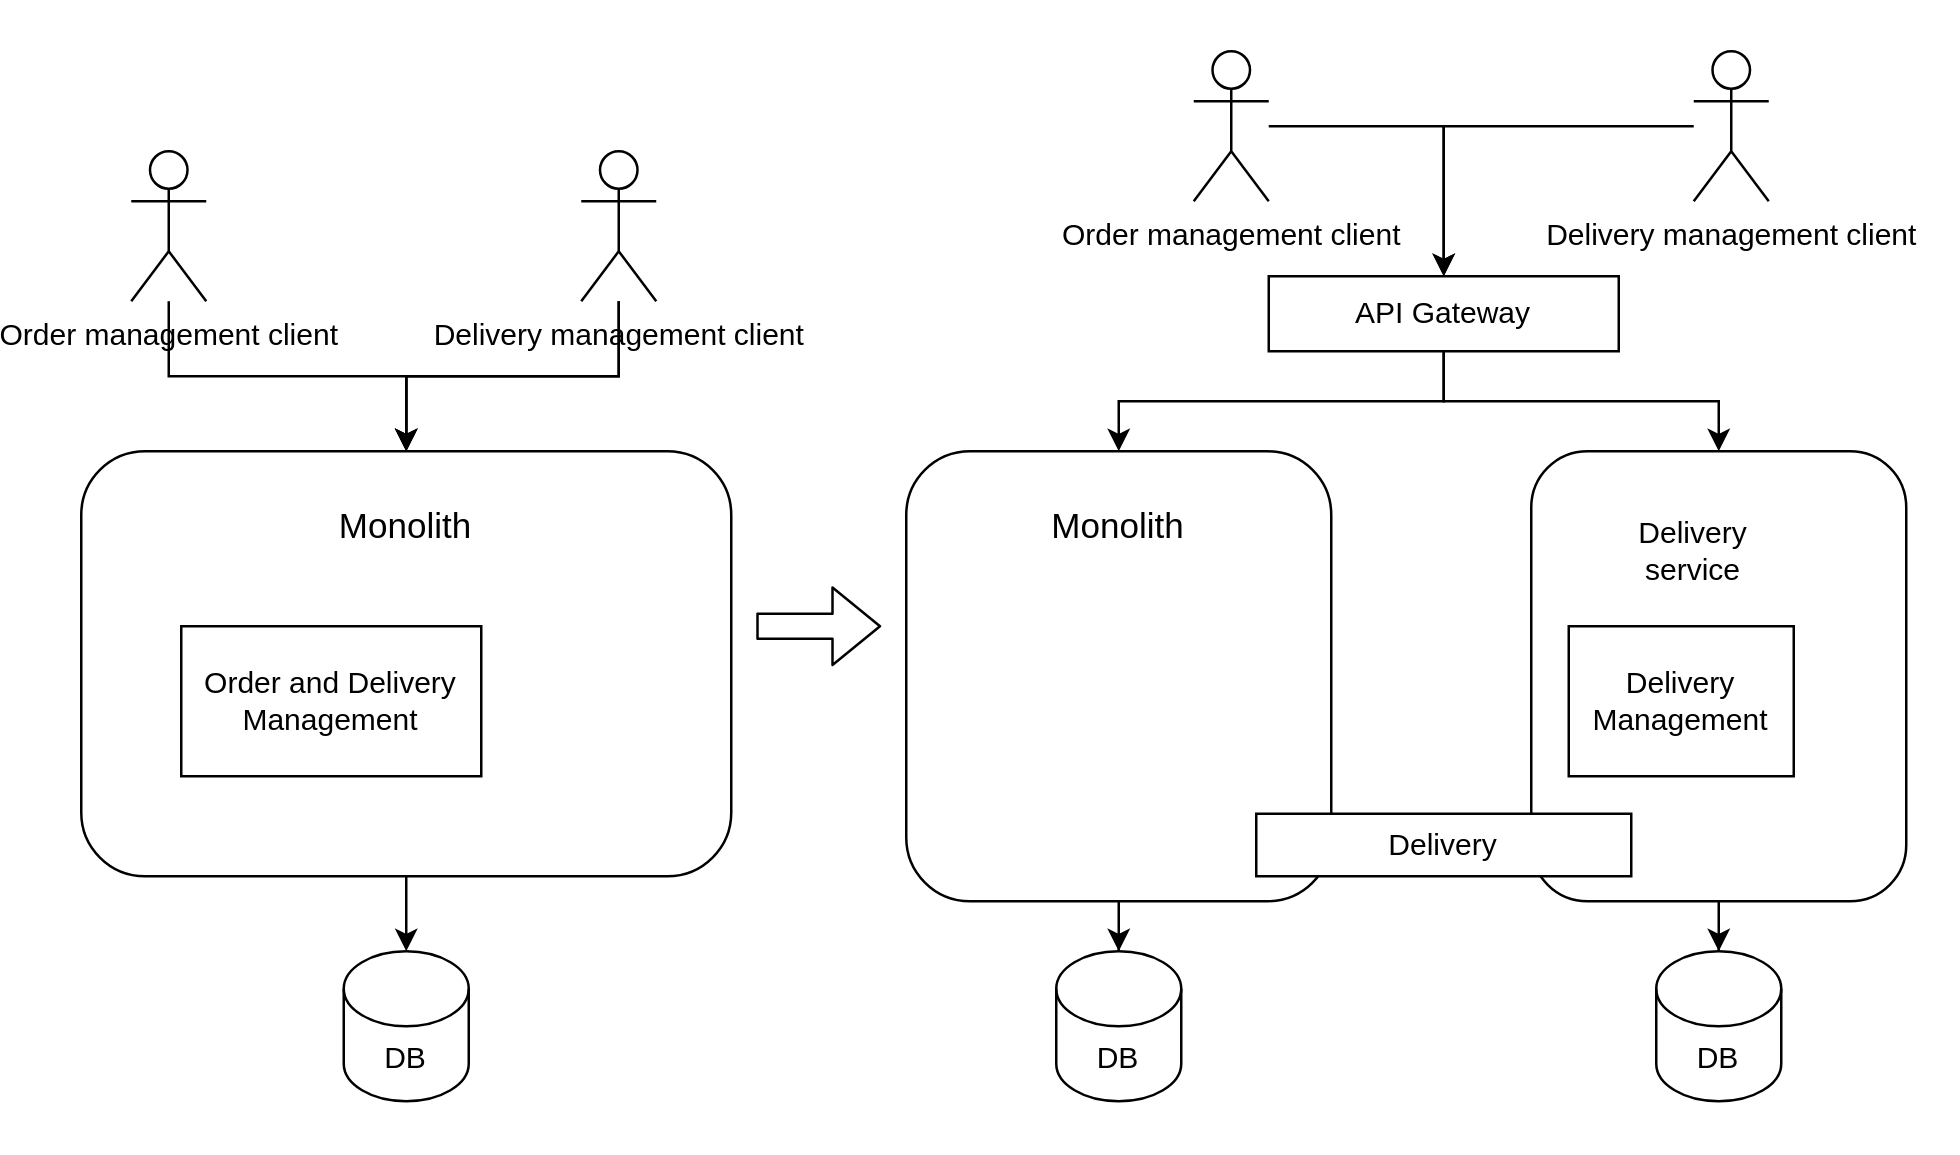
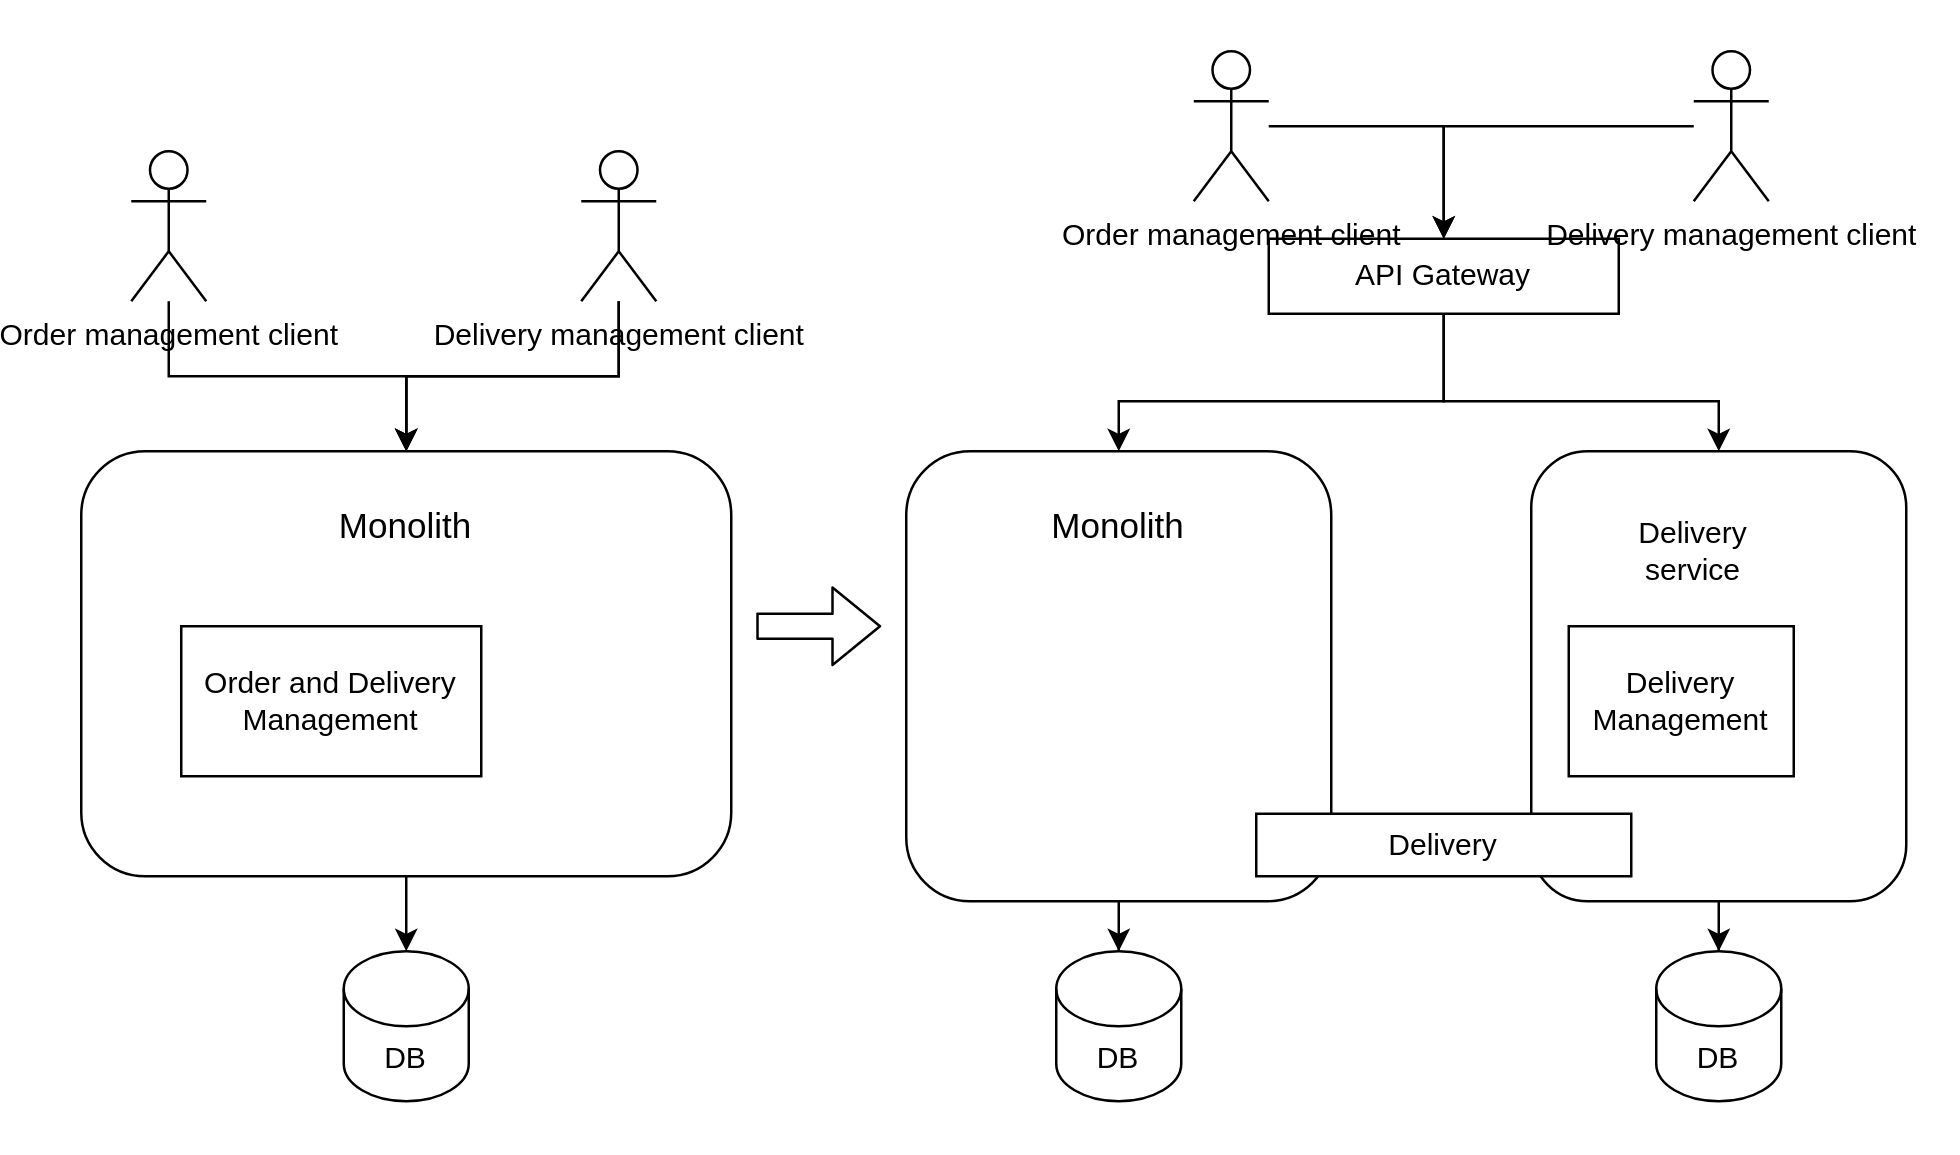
node "API Gateway": moved (1444, 314) -> (1444, 276)
